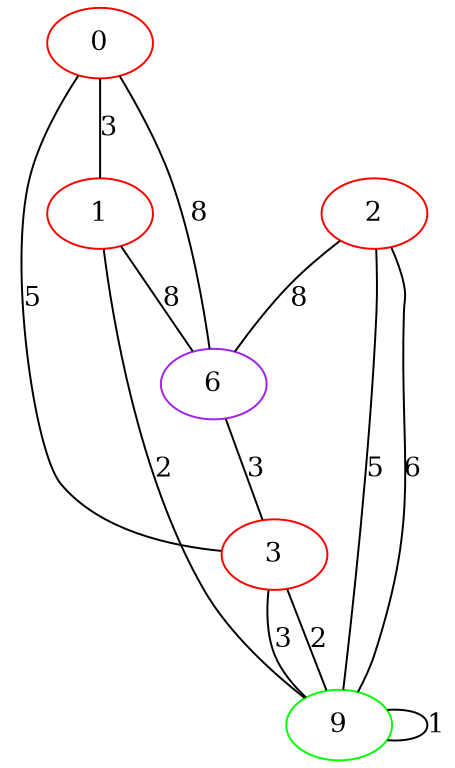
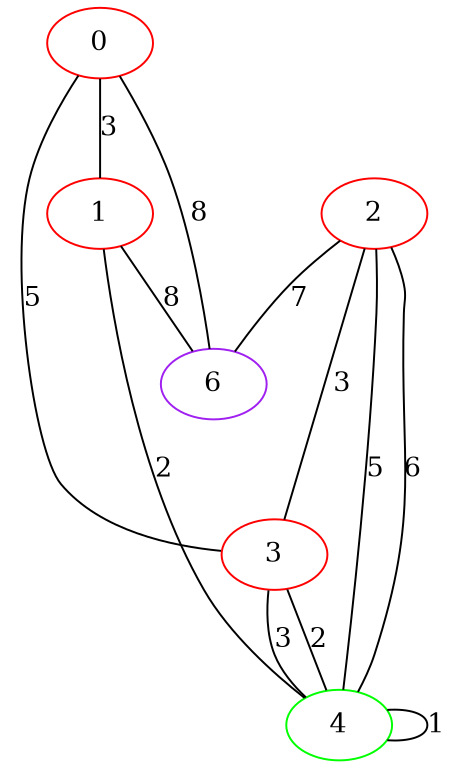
edge "2" -- "6": label "8" -> "7"
edge "6" -- "3": now "2" -- "3"
node "9": label "9" -> "4"
